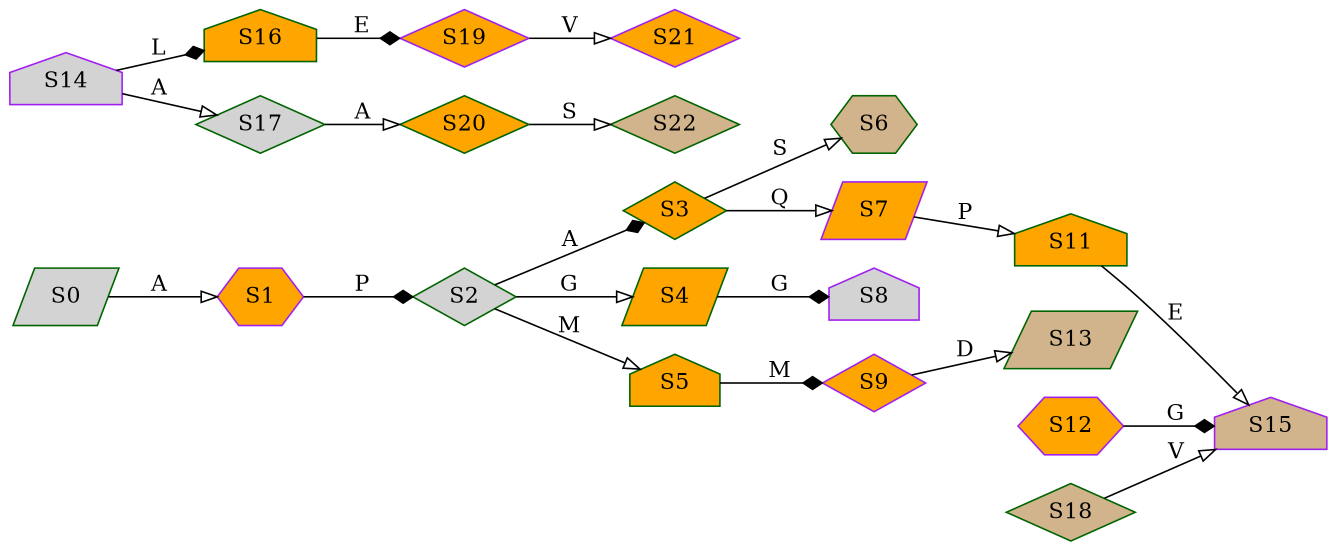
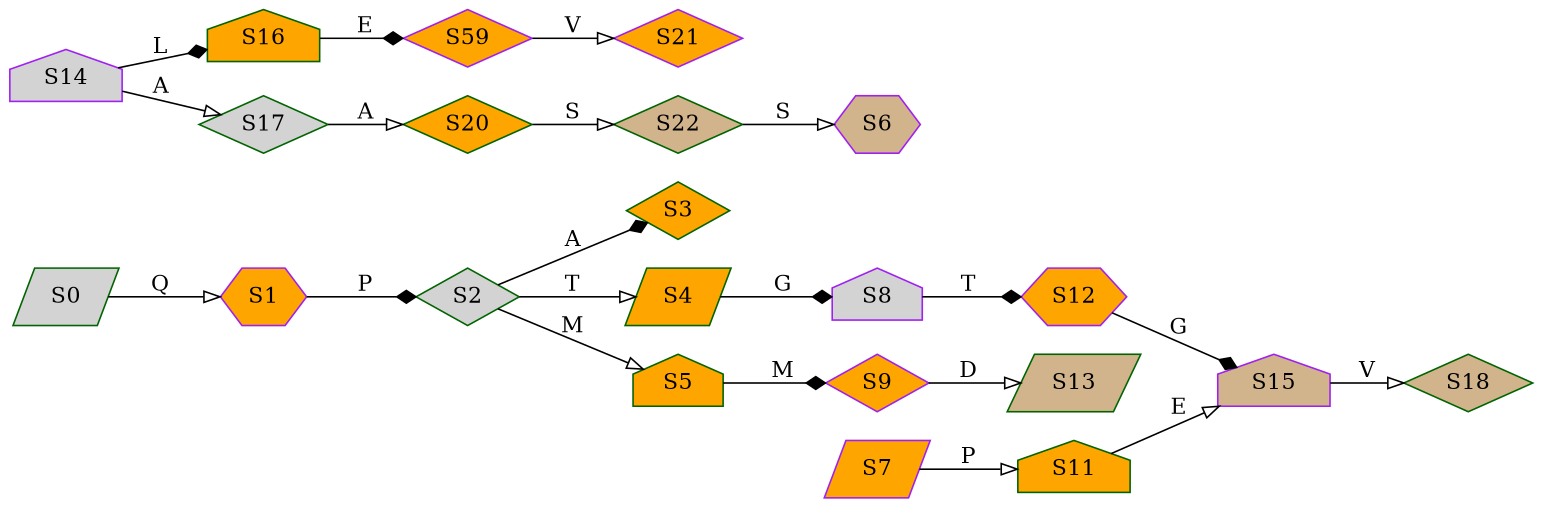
node "S19": label "S19" -> "S59"
node "S6": color darkgreen -> purple
edge "S3" -> "S6": now "S22" -> "S6"
edge "S3" -> "S7": removed, label "Q"
edge "S0" -> "S1": label "A" -> "Q"
edge "S2" -> "S4": label "G" -> "T"
edge "S8" -> "S12": added, label "T"
edge "S18" -> "S15": reversed
